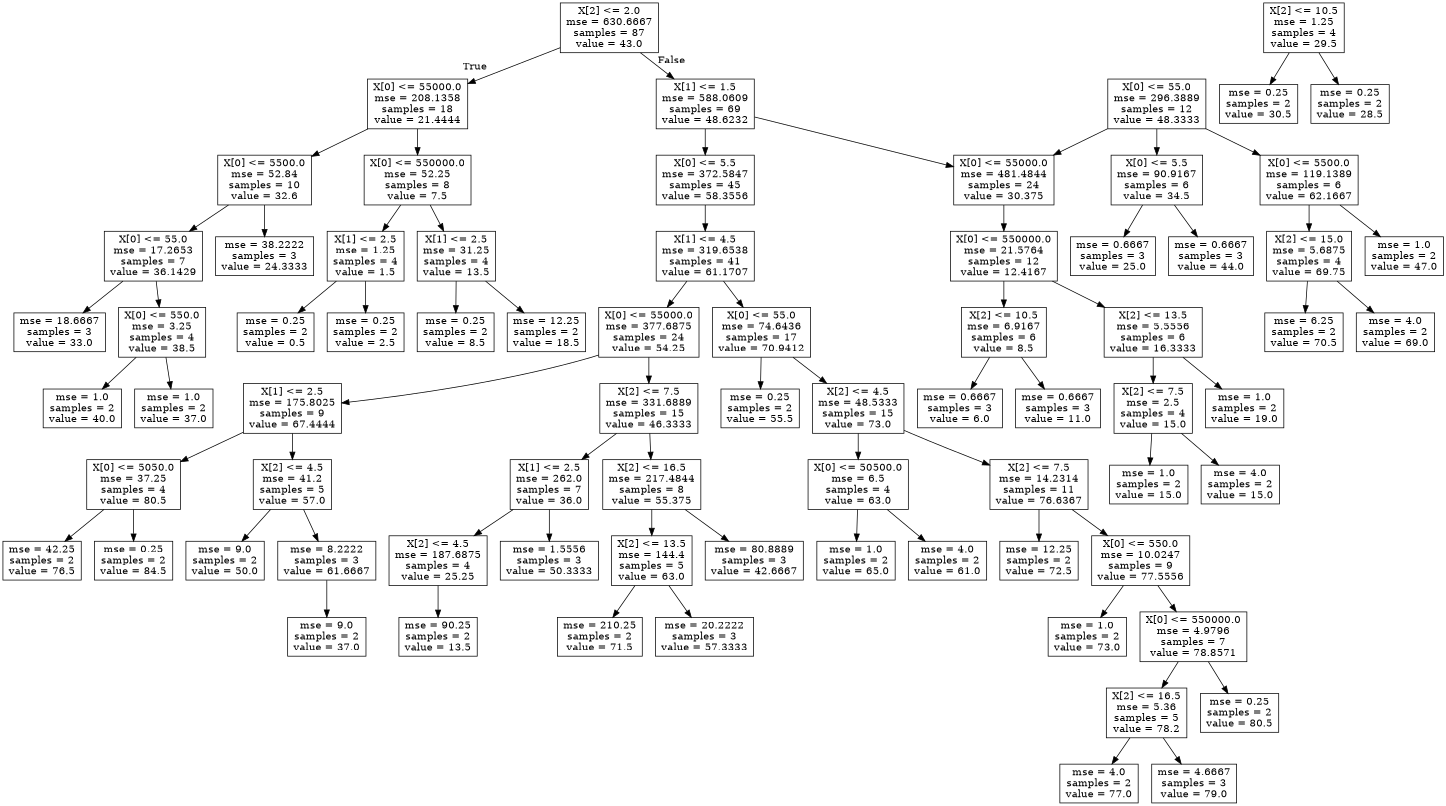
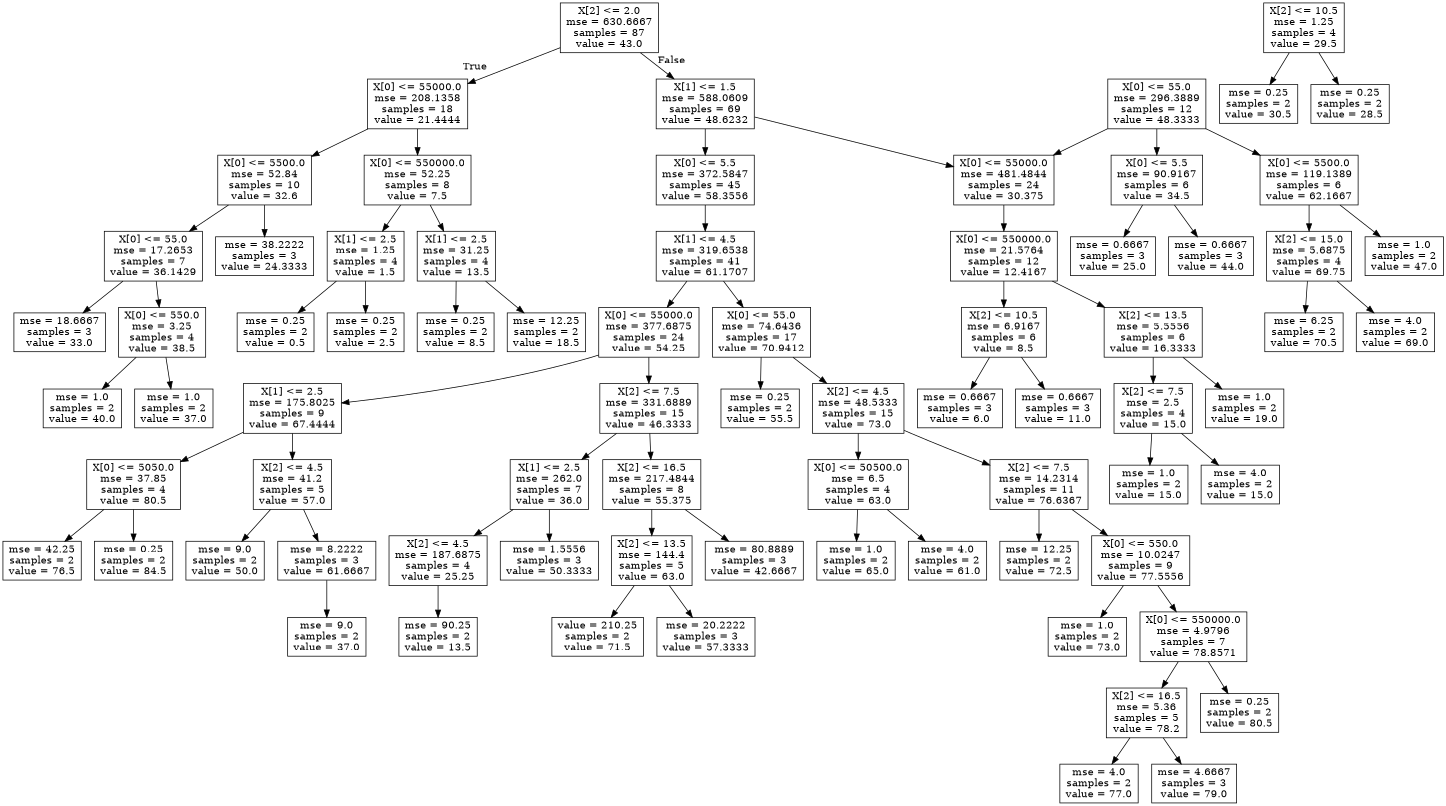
node "X[0] <= 5050.0 mse = 37.25 samples = 4 value = 80.5": label "X[0] <= 5050.0 mse = 37.25 samples = 4 value = 80.5" -> "X[0] <= 5050.0 mse = 37.85 samples = 4 value = 80.5"
node "mse = 210.25 samples = 2 value = 71.5": label "mse = 210.25 samples = 2 value = 71.5" -> "value = 210.25 samples = 2 value = 71.5"
